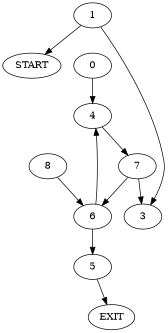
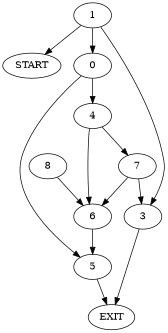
edge "1" -> "0": added
edge "0" -> "5": added
edge "6" -> "4": reversed
edge "3" -> "EXIT": added
